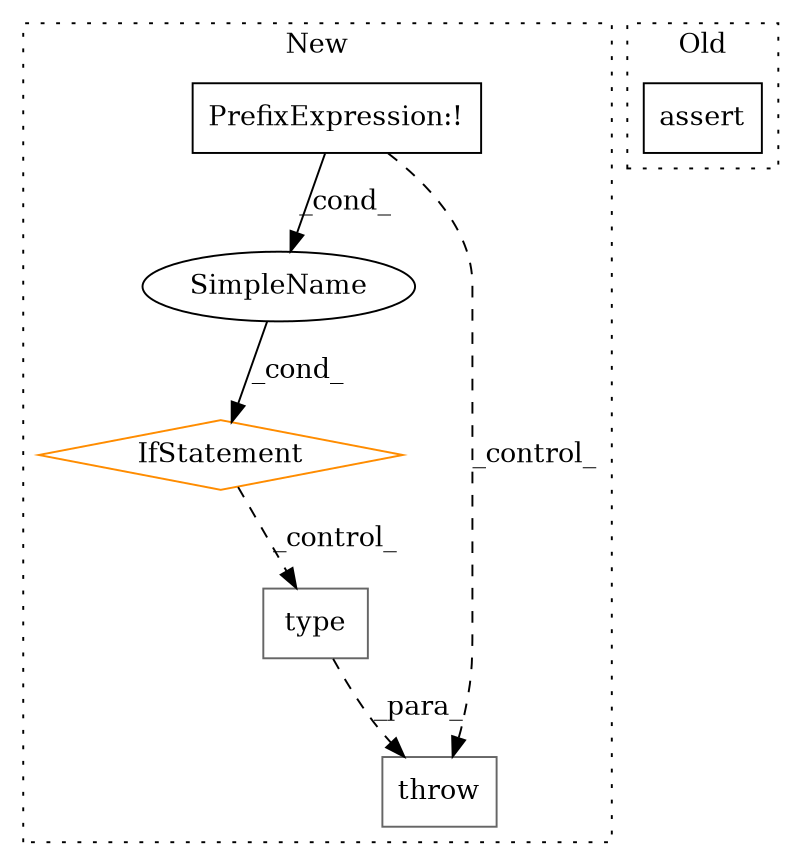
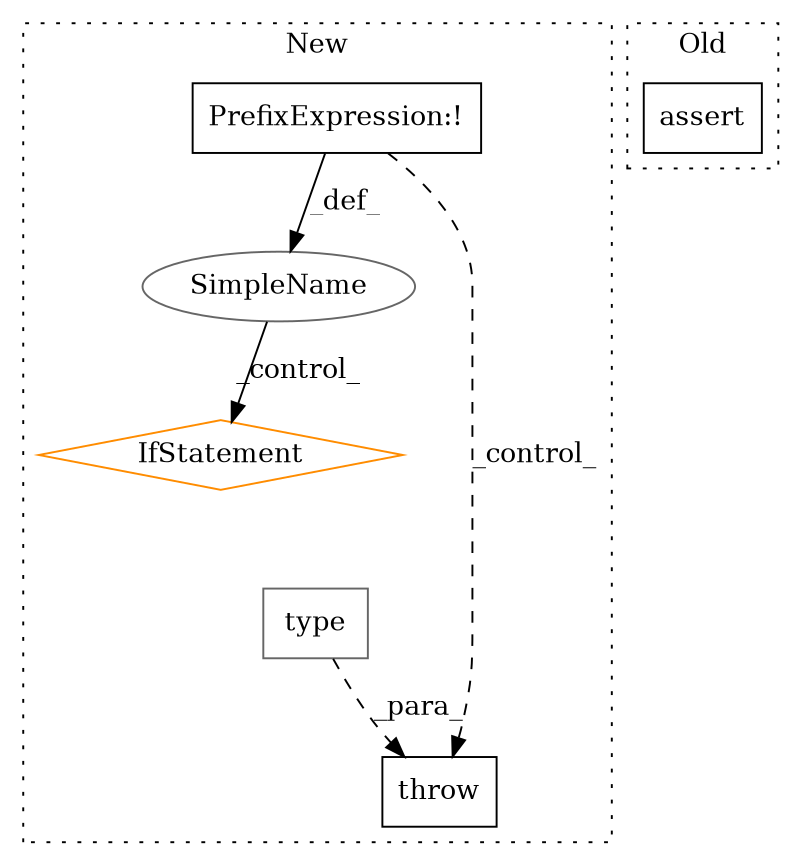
edge "PrefixExpression:!" -> "SimpleName": label "_cond_" -> "_def_"
node "SimpleName": color black -> gray40
edge "SimpleName" -> "IfStatement": label "_cond_" -> "_control_"
edge "IfStatement" -> "type": removed, label "_control_"
node "throw": color gray40 -> black
